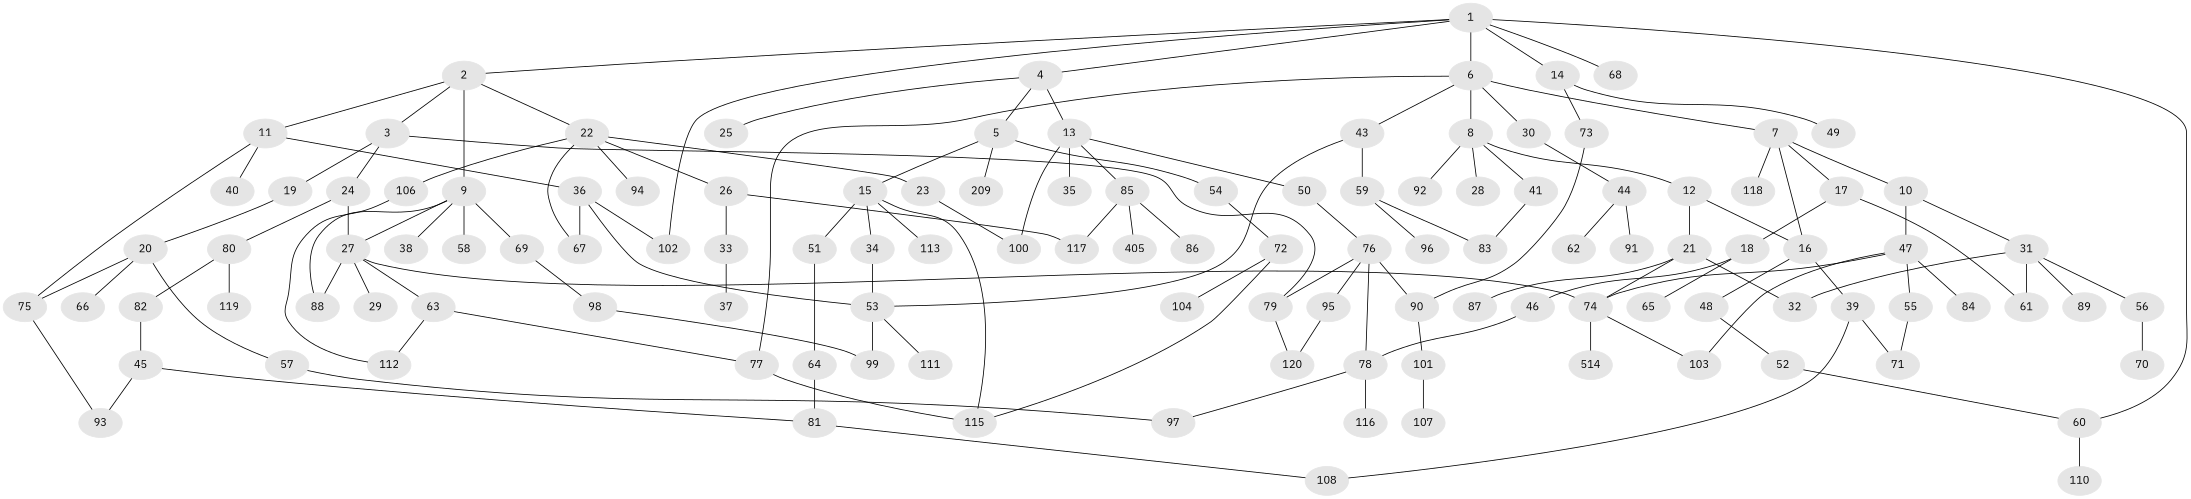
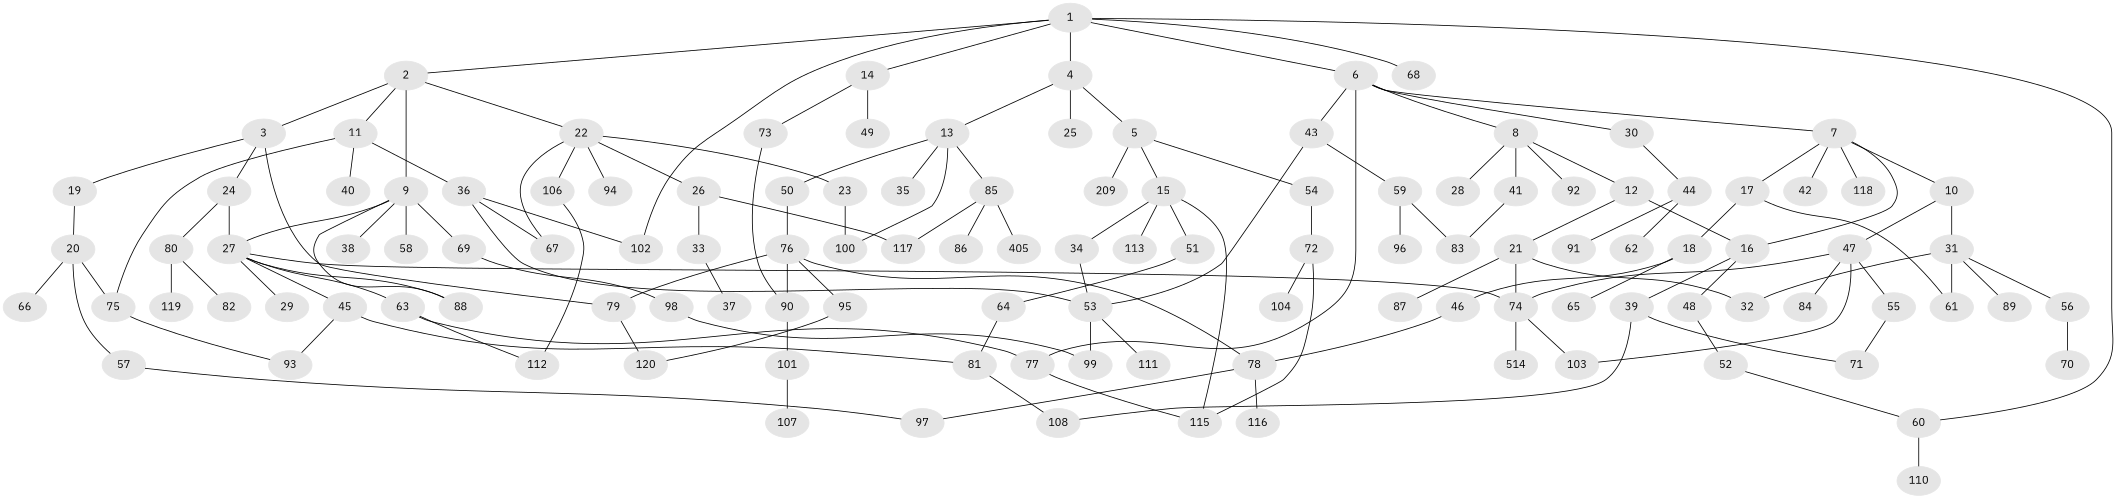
node "42": added
edge "82" -- "45": now "27" -- "45"
